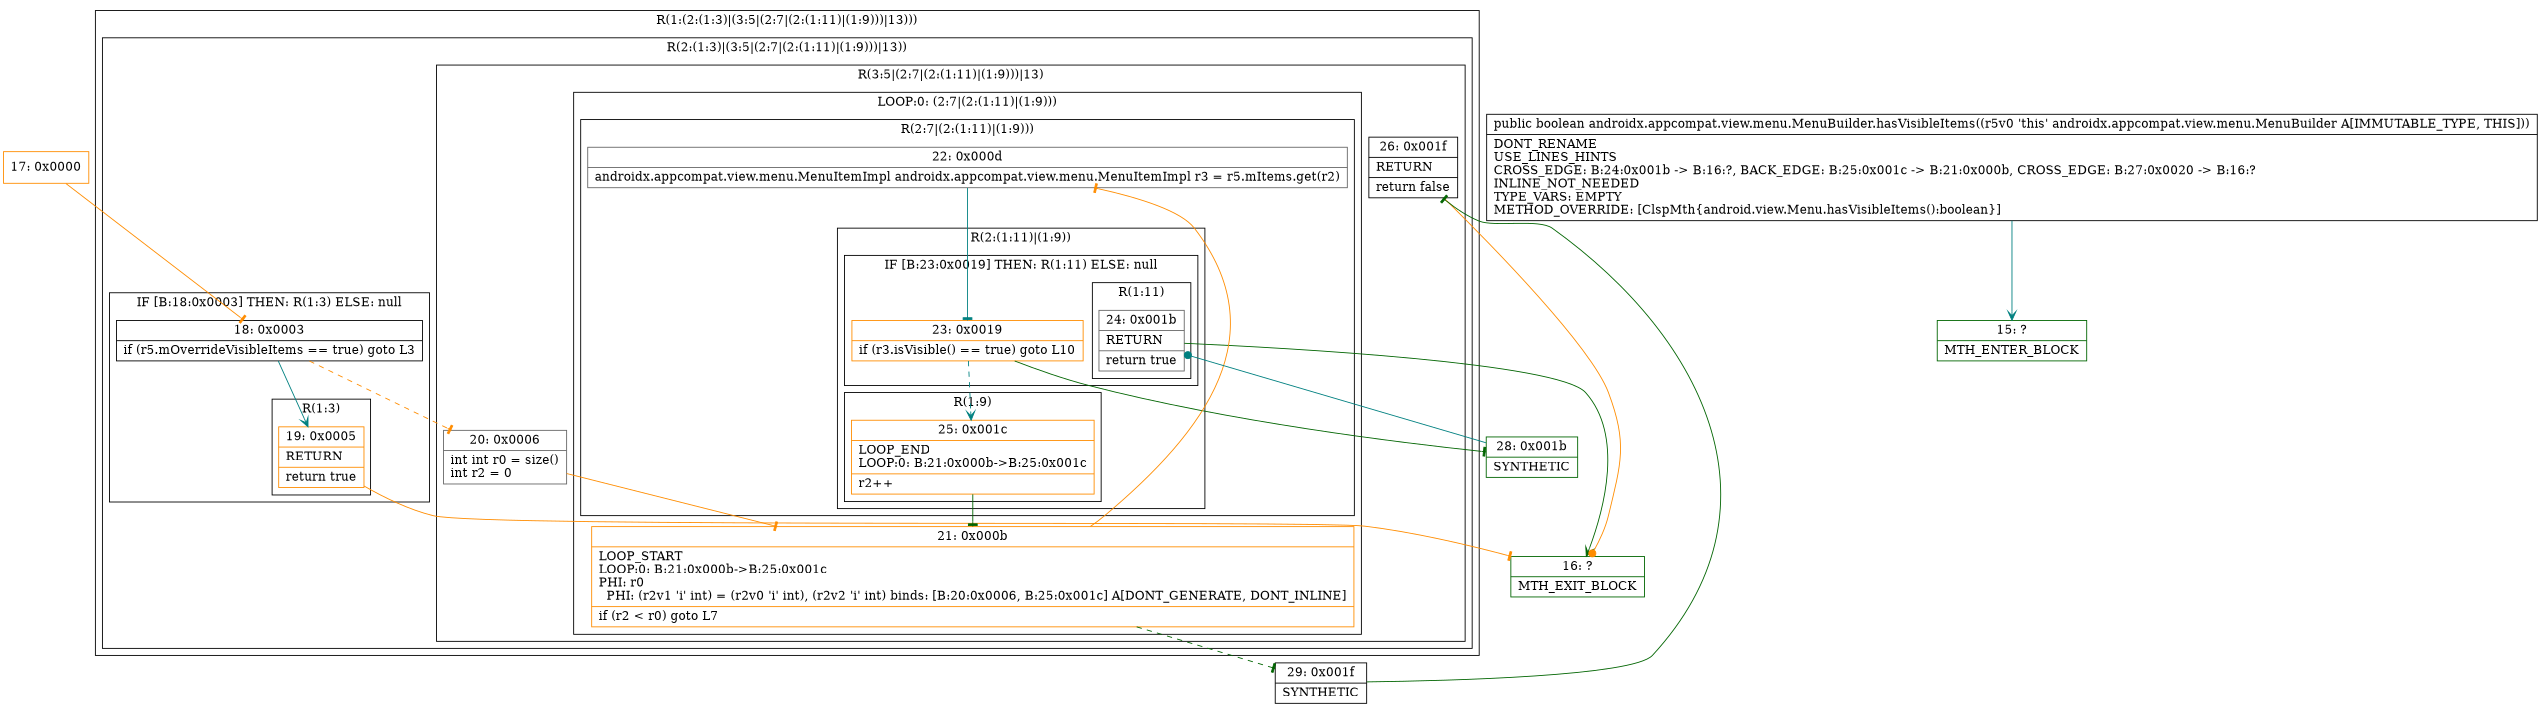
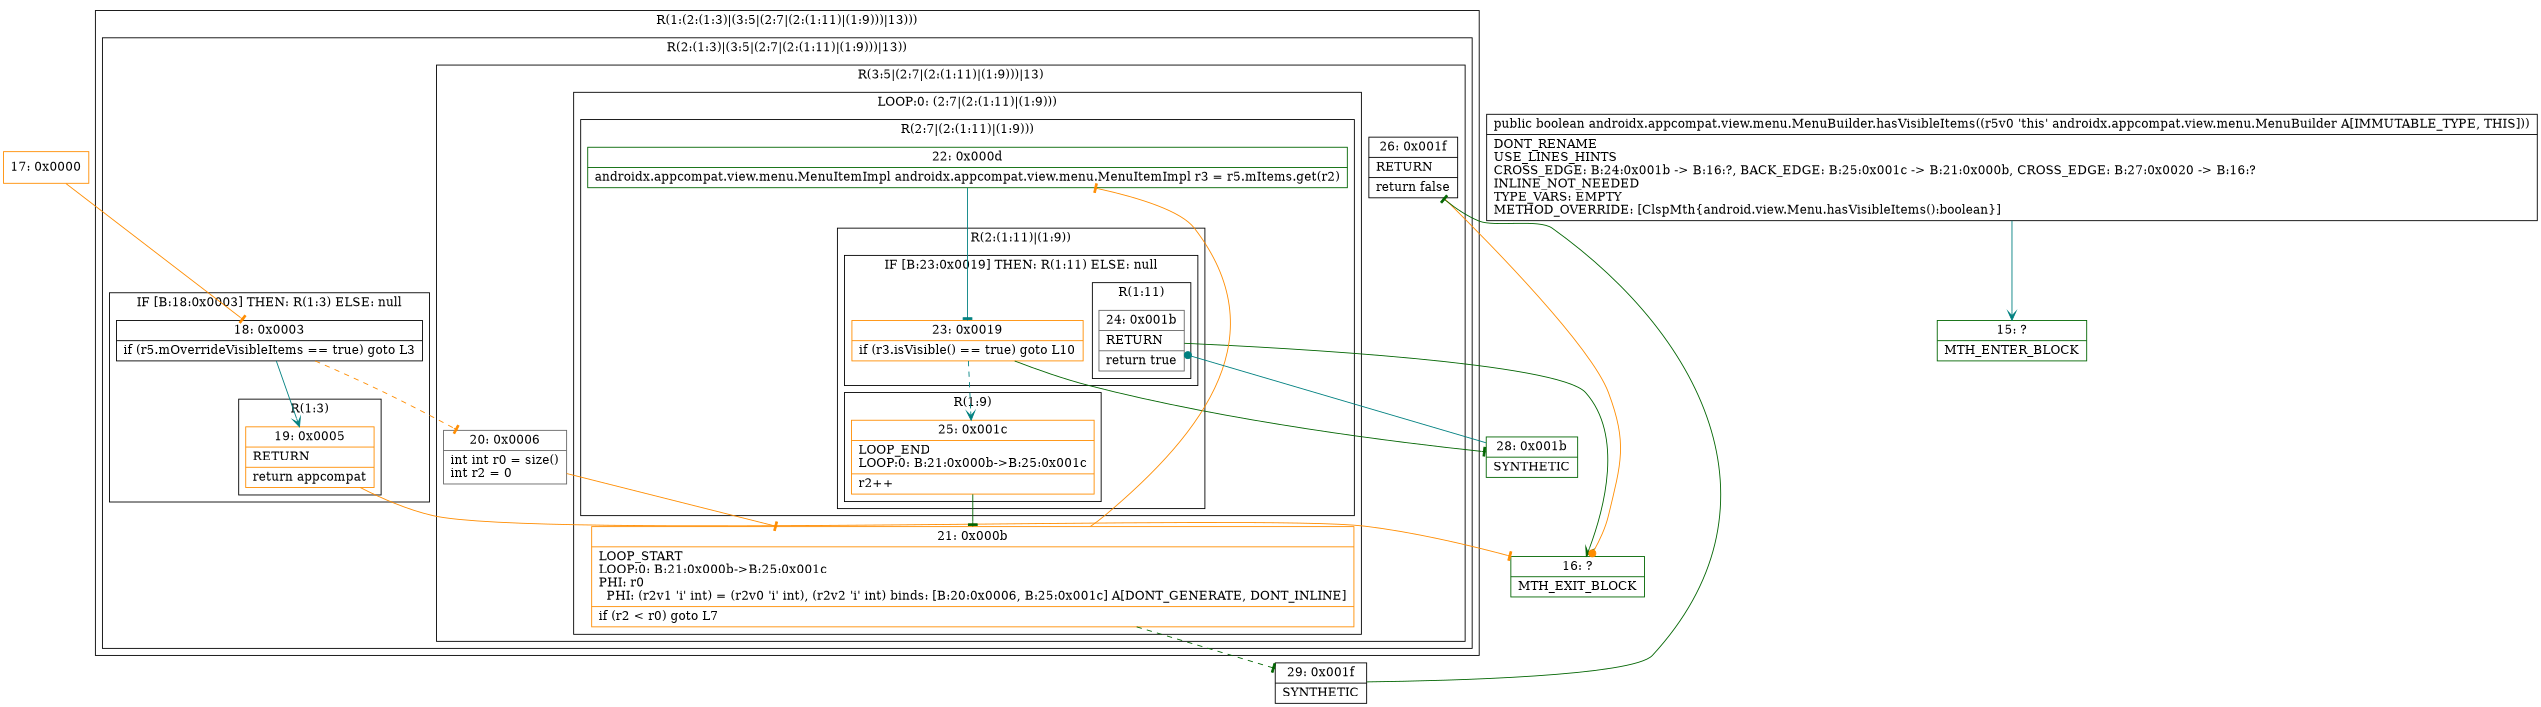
node "22: 0x000d": color gray40 -> darkgreen
node "19: 0x0005": text "return true" -> "return appcompat"
